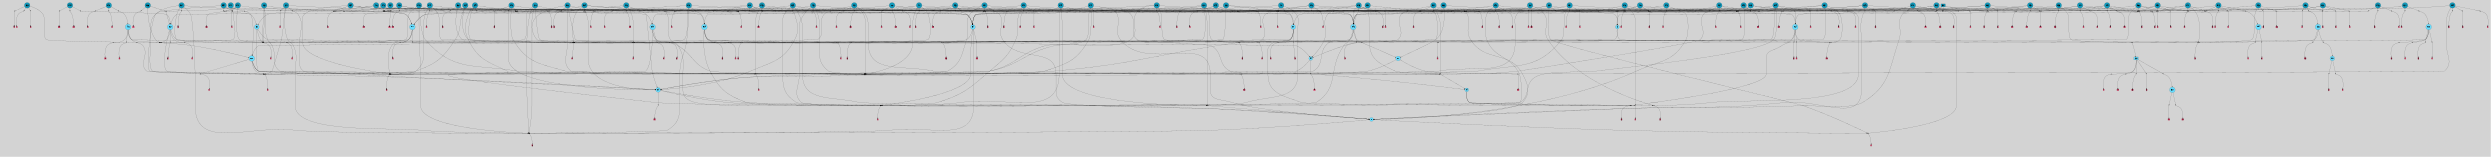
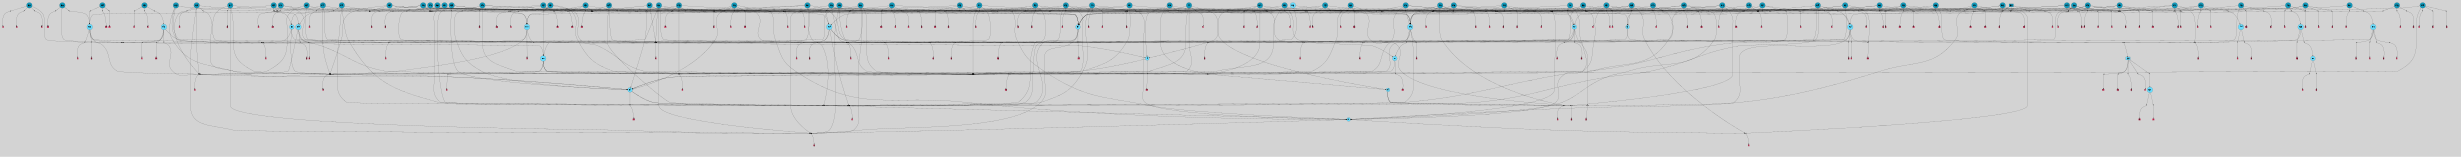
node "T414": removed
node "T263": fillcolor #1199bb -> #66ddff
